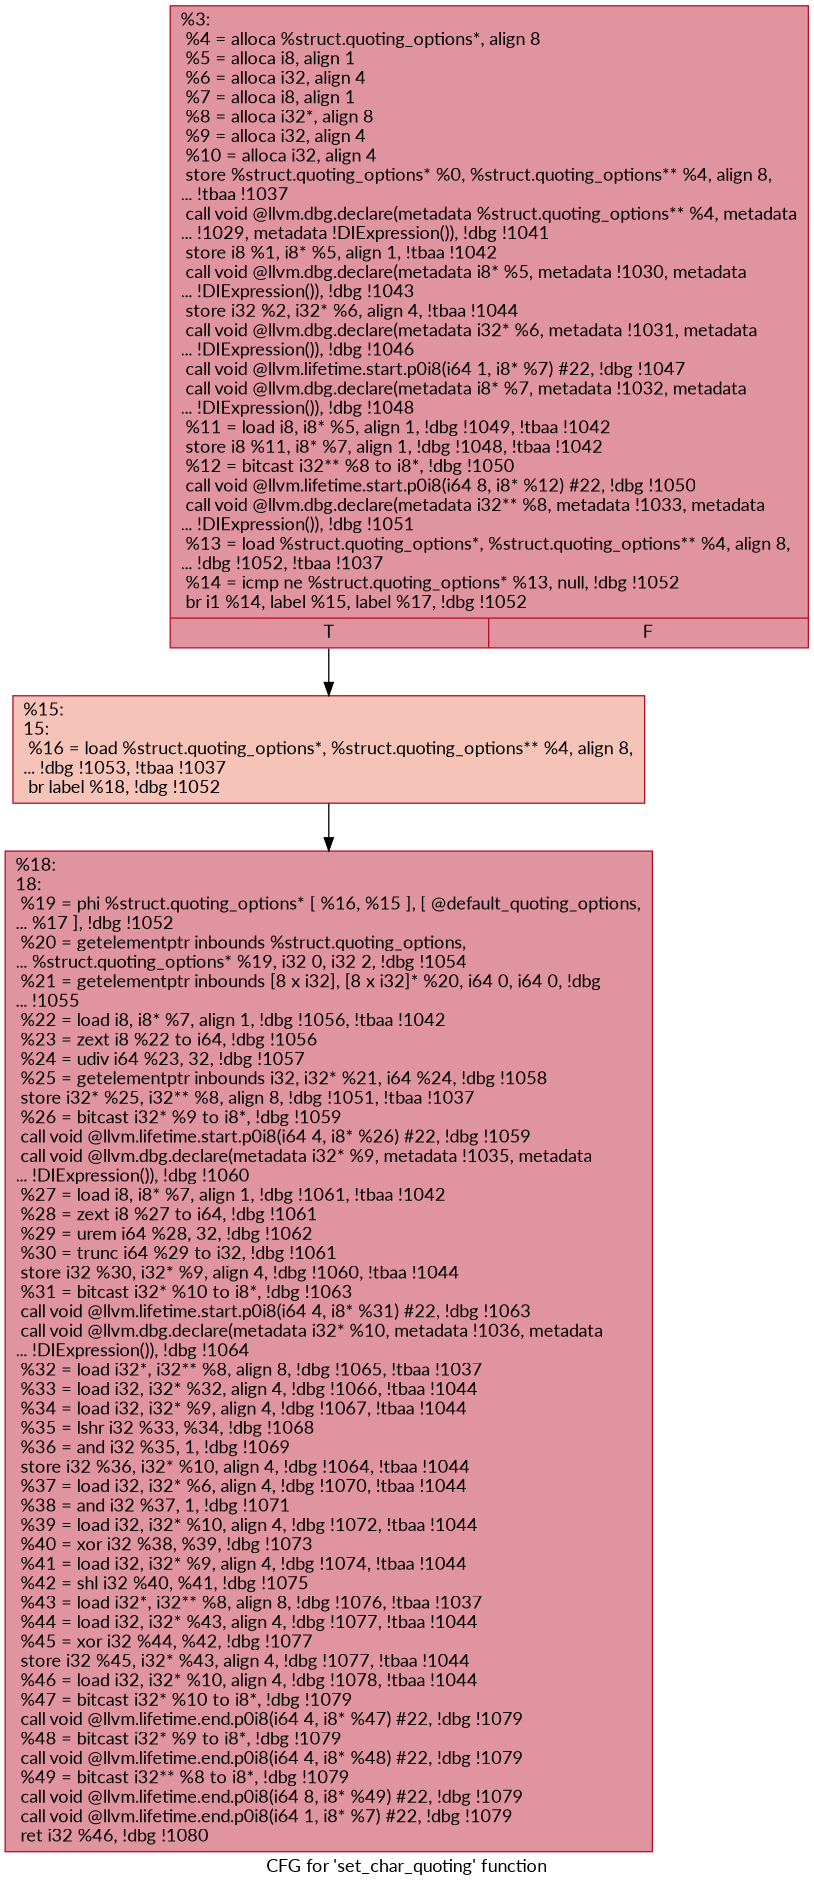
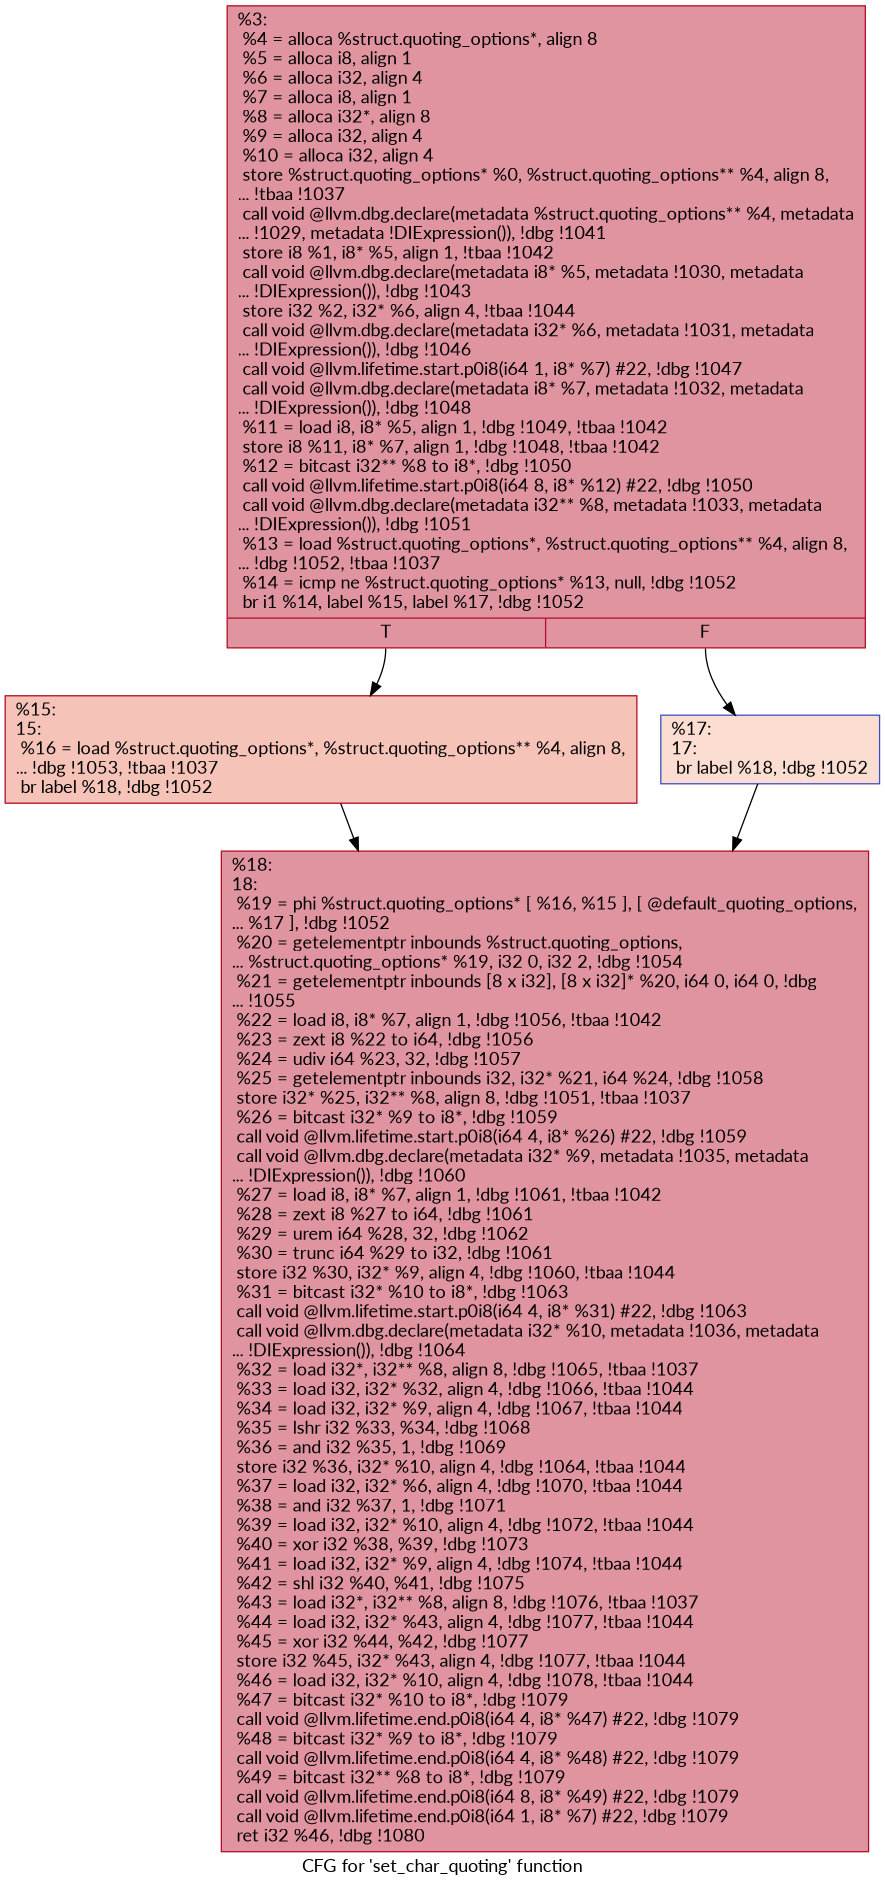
node "%17:": added
